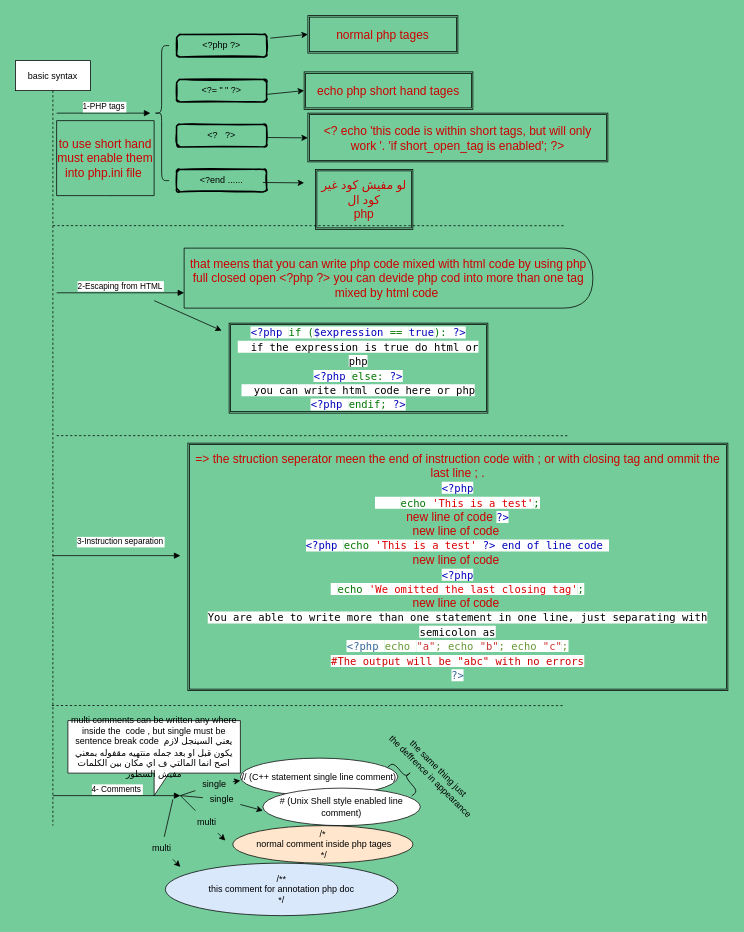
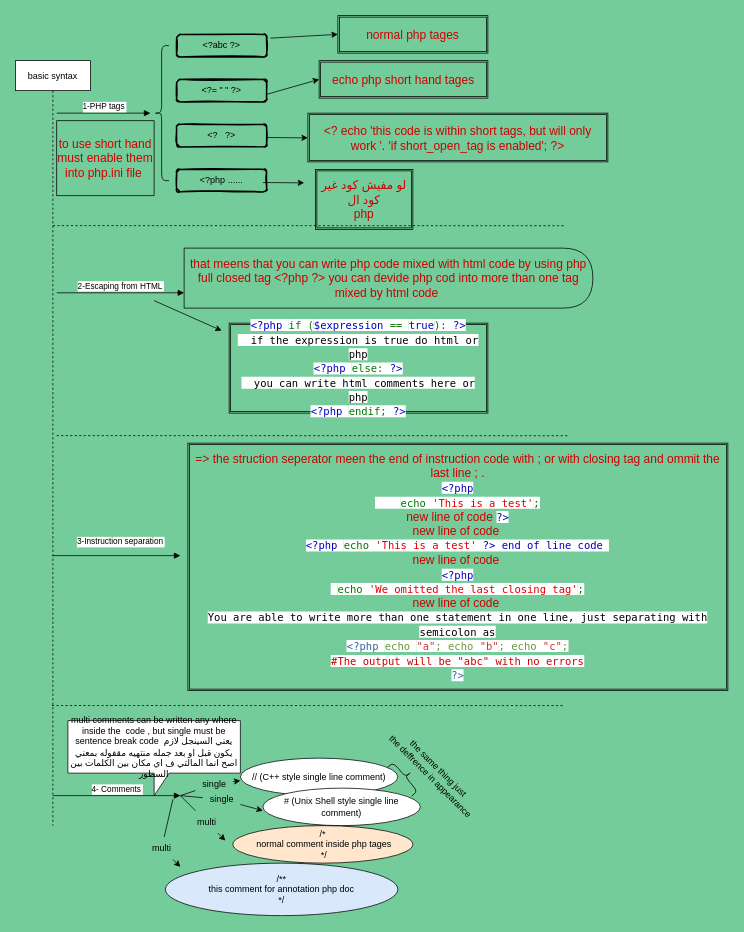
node "normal php tages": moved (383, 34) -> (413, 34)
node "<?php ?>": label "<?php ?>" -> "<?abc ?>"
node "echo php short hand tages": moved (389, 90) -> (404, 79)
node "<?end ......": label "<?end ......" -> "<?php ......"
node "that meens that you can write php code mixed with html code by using php full closed open <?php ?> you can devide php cod into more than one tag mixed by html code": label "that meens that you can write php code mixed with html code by using php full closed open <?php ?> you can devide php cod into more than one tag mixed by html code" -> "that meens that you can write php code mixed with html code by using php full closed tag <?php ?> you can devide php cod into more than one tag mixed by html code"
node "<?php if ($expression == true): ?> if the expression is true do html or php<?php else: ?> you can write html code here or php<?php endif; ?>": label "<?php if ($expression == true): ?> if the expression is true do html or php<?php else: ?> you can write html code here or php<?php endif; ?>" -> "<?php if ($expression == true): ?> if the expression is true do html or php<?php else: ?> you can write html comments here or php<?php endif; ?>"
node "multi comments can be written any where inside the code , but single must be sentence break code يعني السينجل لازم يكون قبل او بعد جمله منتهيه مقفوله بمعني اصح انما المالتي ف اي مكان بين الكلمات مفيش السطور": label "multi comments can be written any where inside the code , but single must be sentence break code يعني السينجل لازم يكون قبل او بعد جمله منتهيه مقفوله بمعني اصح انما المالتي ف اي مكان بين الكلمات مفيش السطور" -> "multi comments can be written any where inside the code , but single must be sentence break code يعني السينجل لازم يكون قبل او بعد جمله منتهيه مقفوله بمعني اصح انما المالتي ف اي مكان بين الكلمات بين السطور"
node "// (C++ statement single line comment)": label "// (C++ statement single line comment)" -> "// (C++ style single line comment)"
node "# (Unix Shell style enabled line comment)": label "# (Unix Shell style enabled line comment)" -> "# (Unix Shell style single line comment)"
